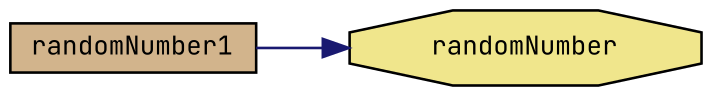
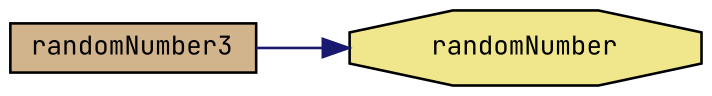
node "randomNumber1": label "randomNumber1" -> "randomNumber3"
